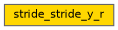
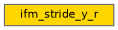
node "stride_stride_y_r": label "stride_stride_y_r" -> "ifm_stride_y_r"
